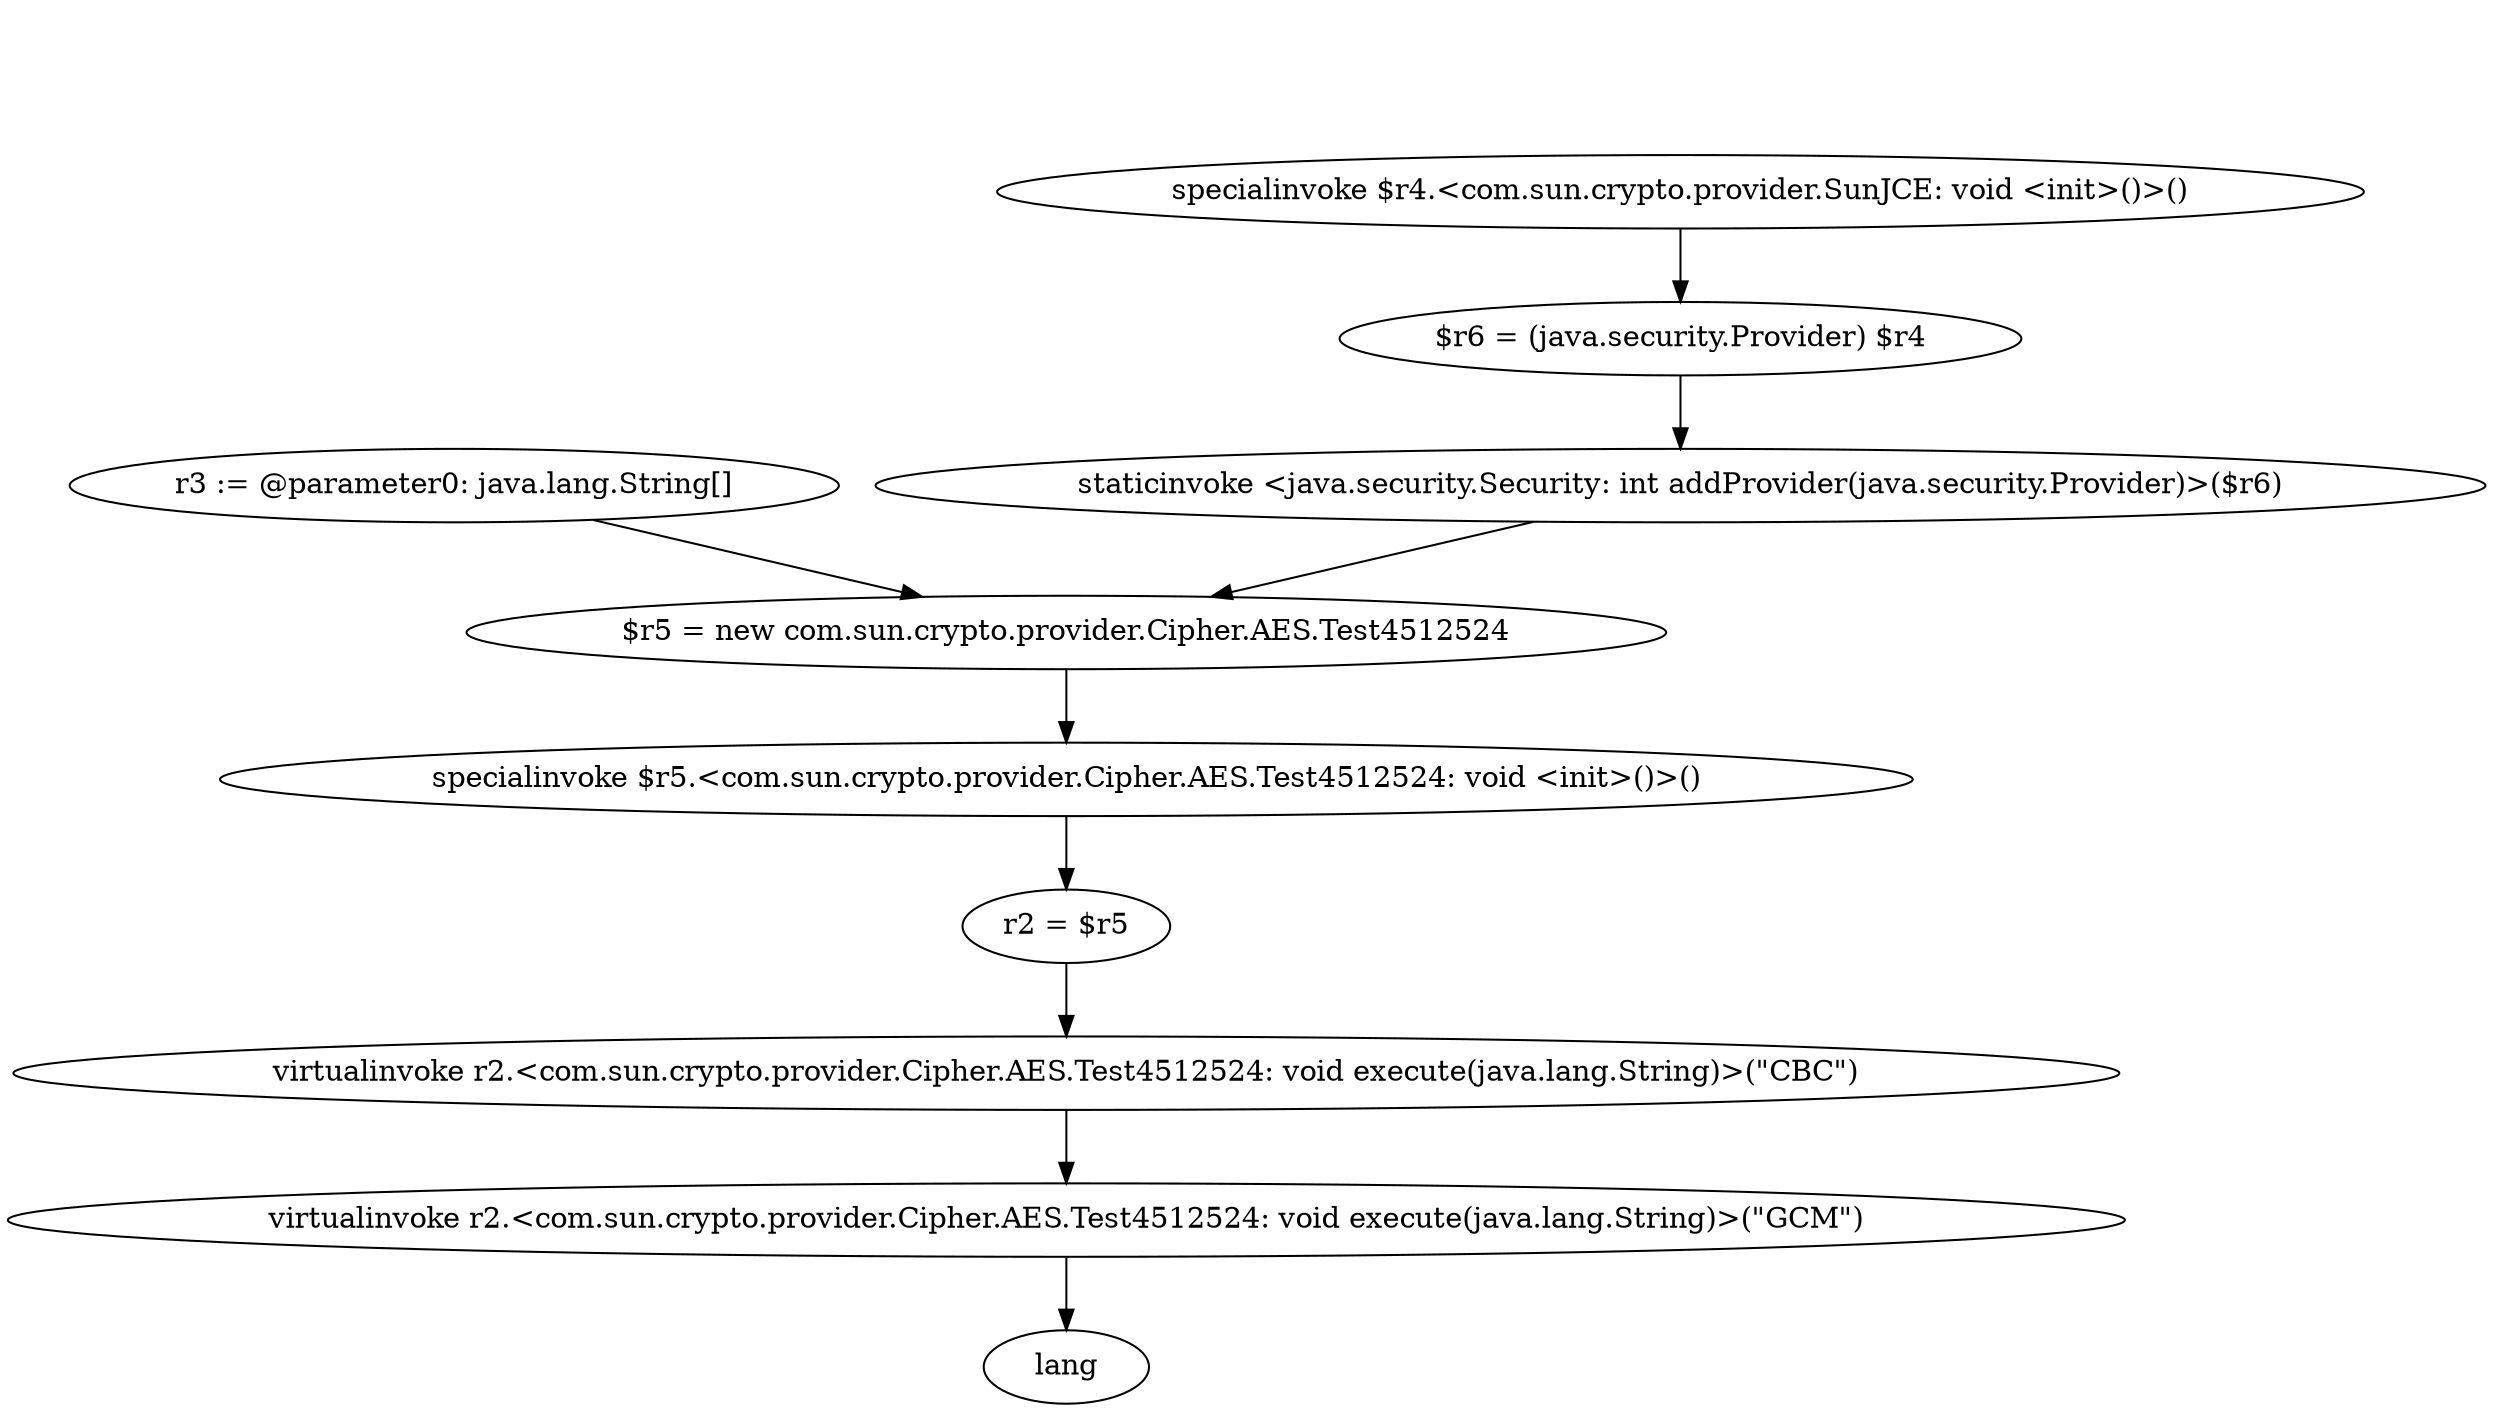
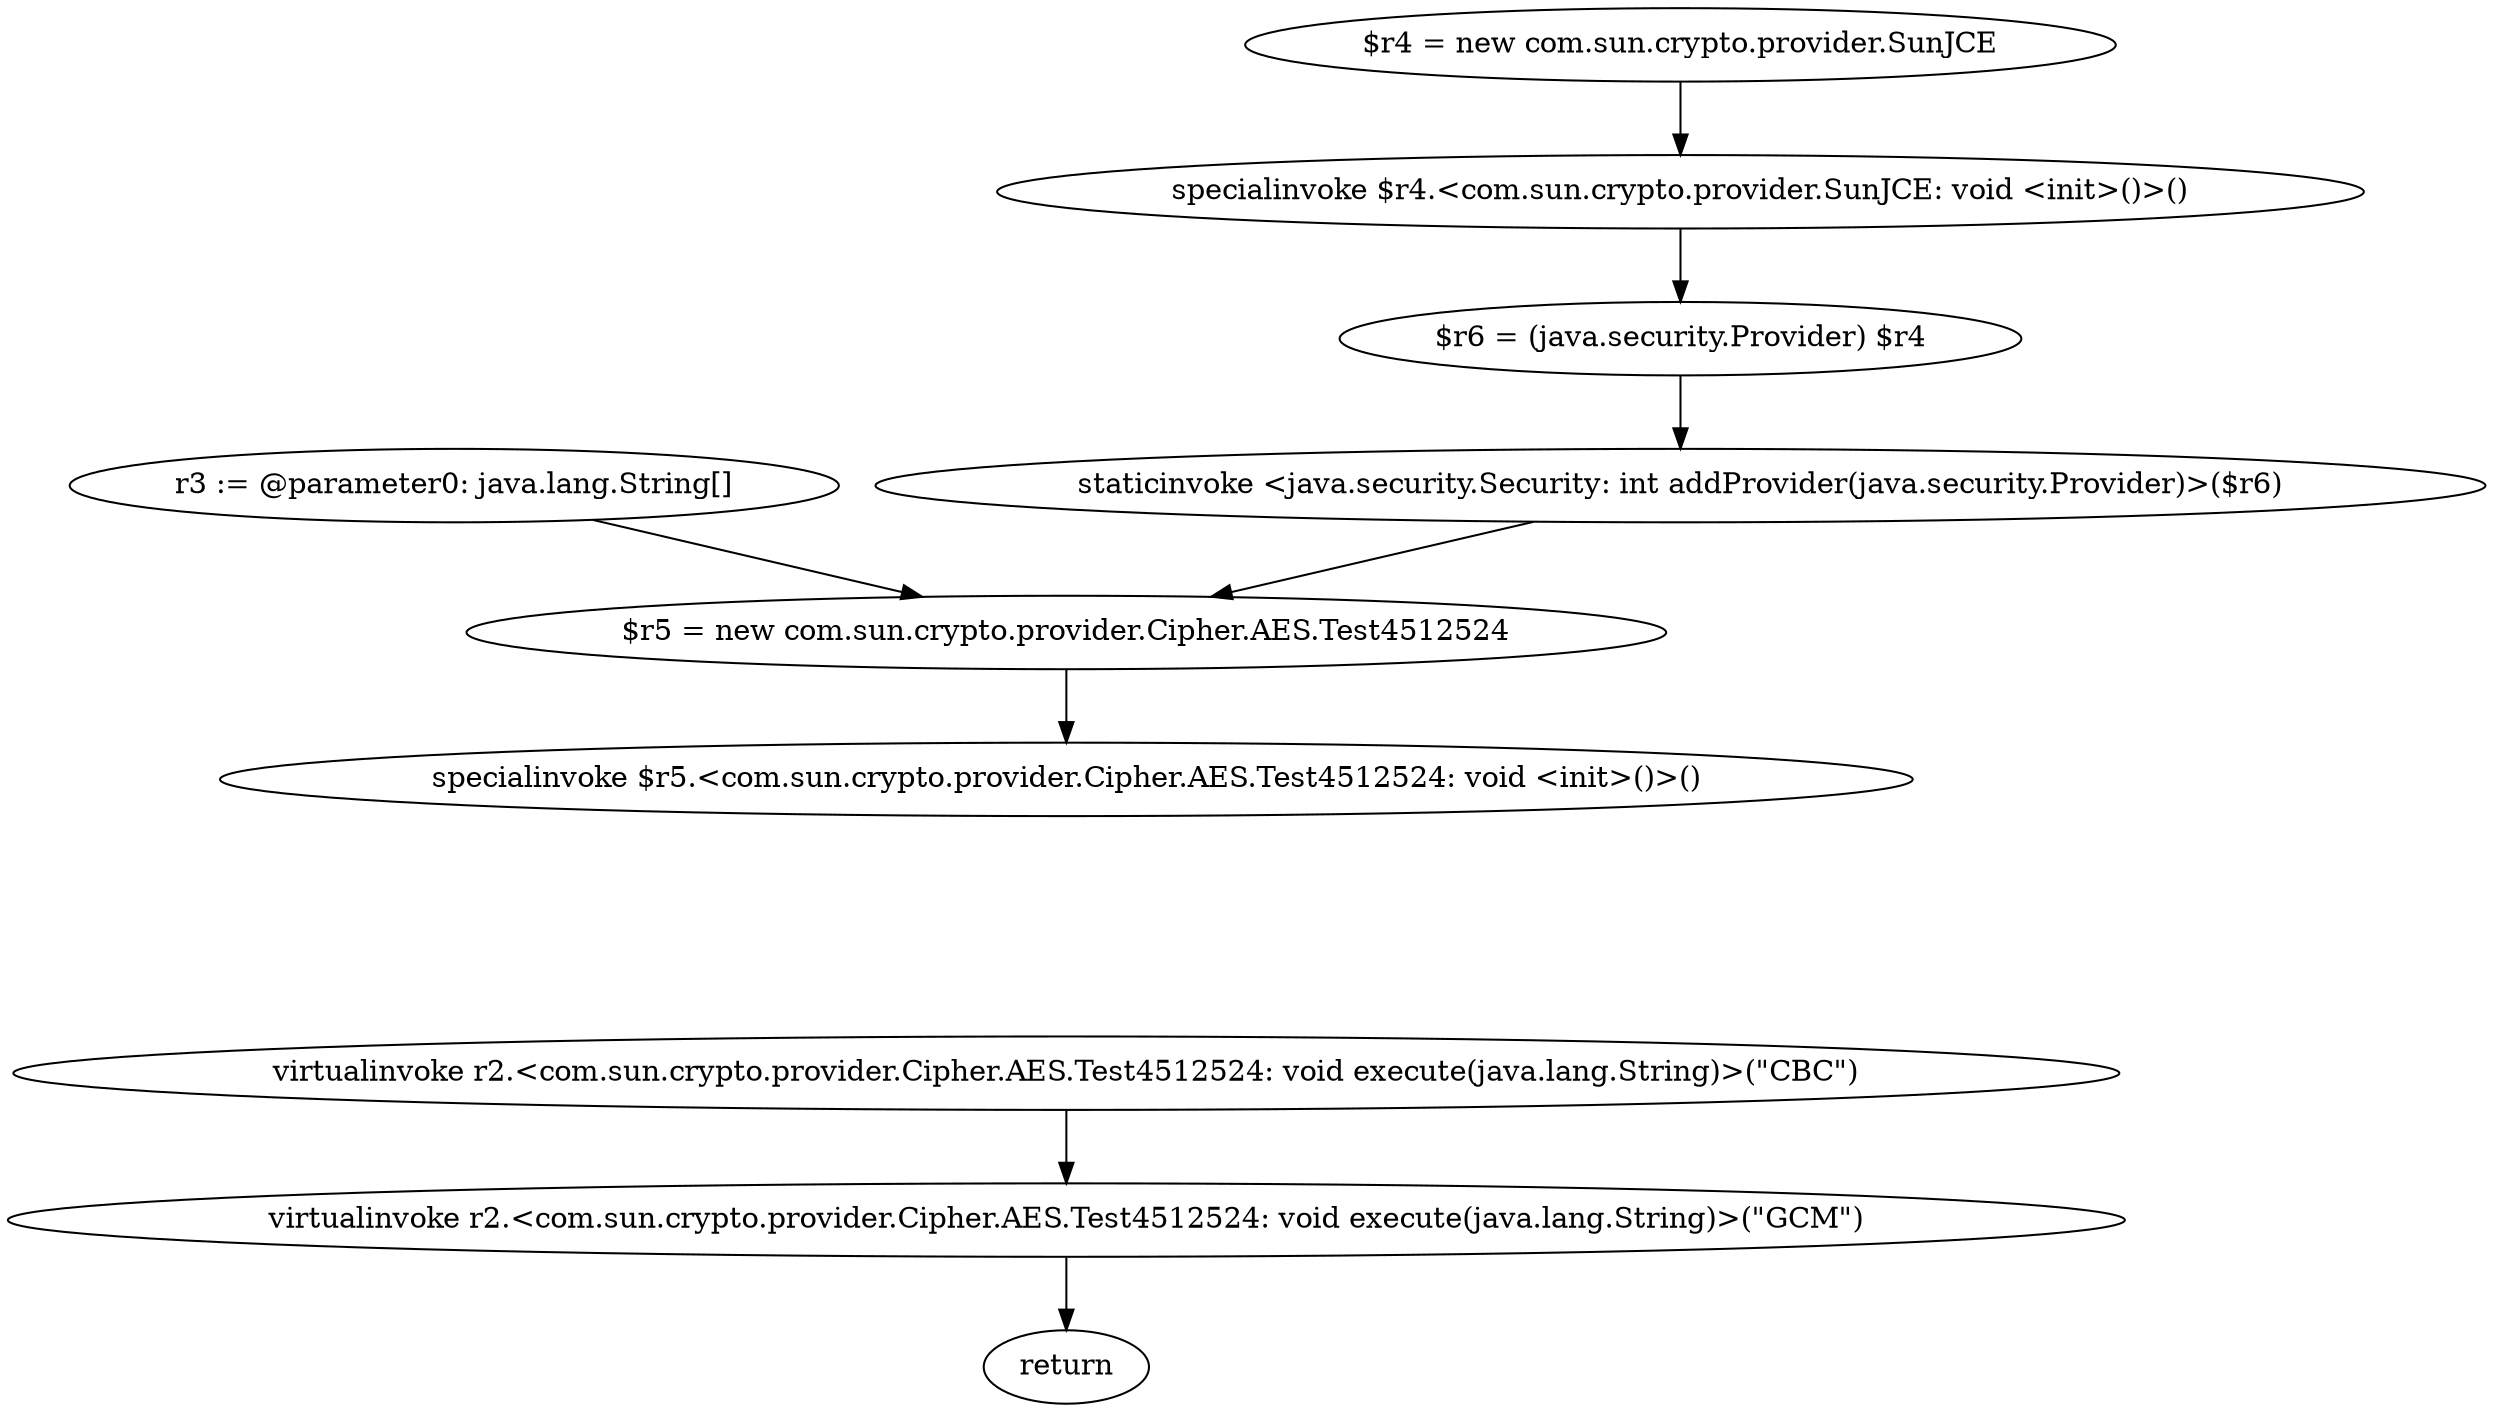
node "$r4 = new com.sun.crypto.provider.SunJCE": added
node "r2 = $r5": removed
node "lang": label "lang" -> "return"
